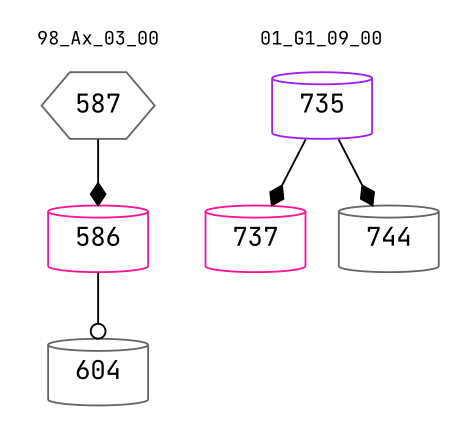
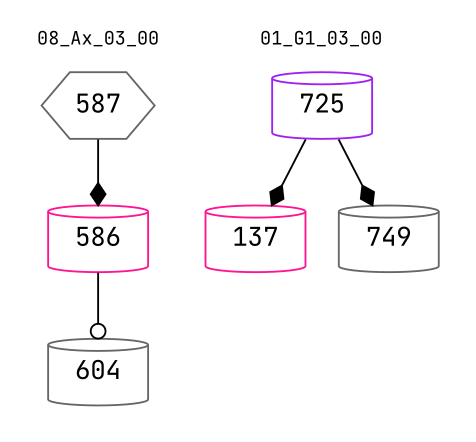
cluster "98_Ax_03_00": label "98_Ax_03_00" -> "08_Ax_03_00"
cluster "01_G1_09_00": label "01_G1_09_00" -> "01_G1_03_00"
node "735": label "735" -> "725"
node "737": label "737" -> "137"
node "744": label "744" -> "749"
